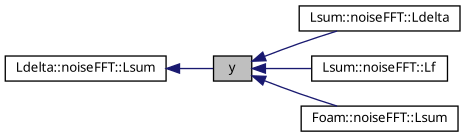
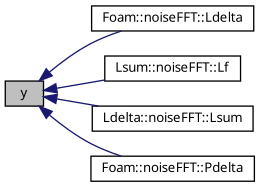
node "Lsum::noiseFFT::Ldelta": label "Lsum::noiseFFT::Ldelta" -> "Foam::noiseFFT::Ldelta"
edge "y" -> "Ldelta::noiseFFT::Lsum": reversed
node "Foam::noiseFFT::Lsum": label "Foam::noiseFFT::Lsum" -> "Foam::noiseFFT::Pdelta"
